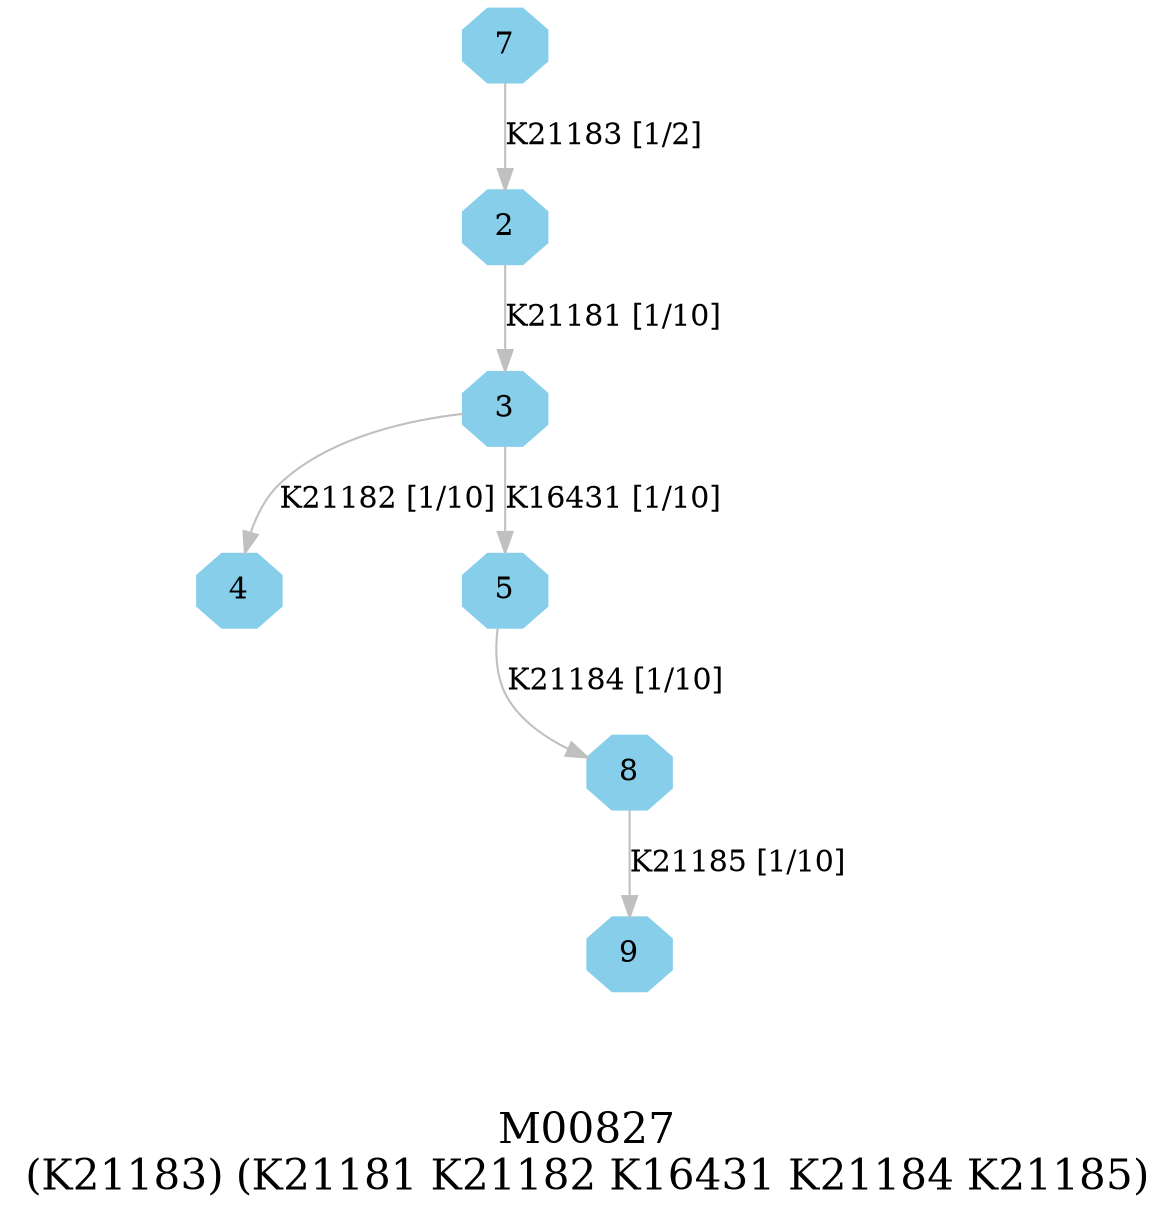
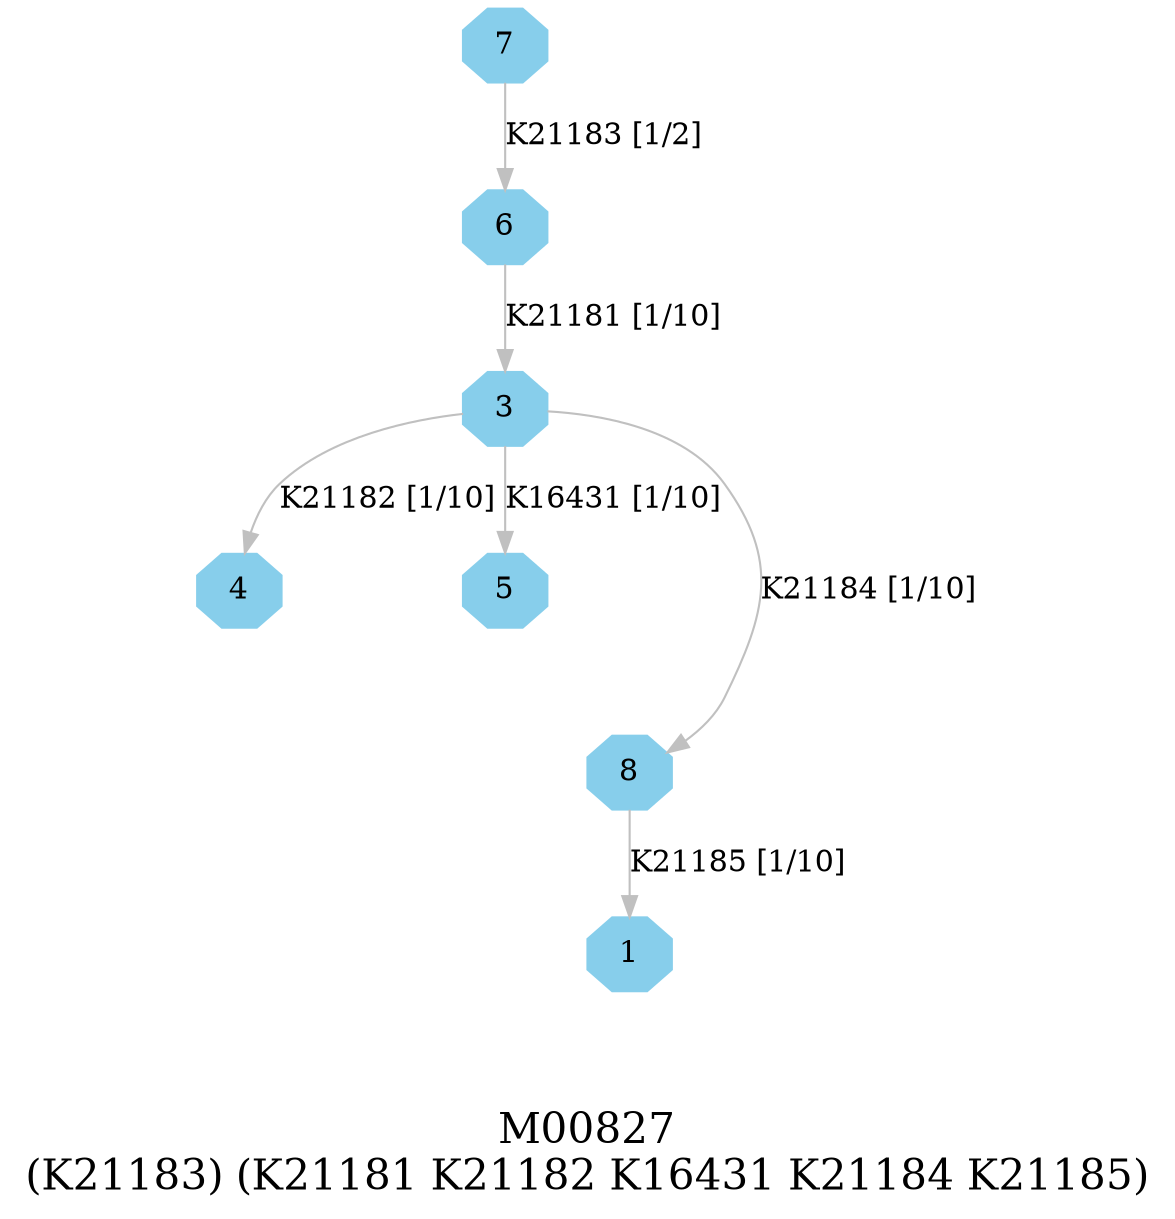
node "2": label "2" -> "6"
edge "5" -> "8": now "3" -> "8"
node "9": label "9" -> "1"
